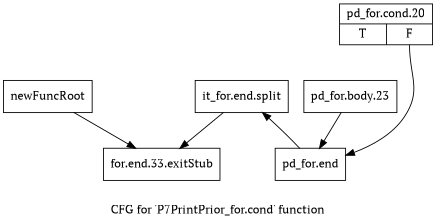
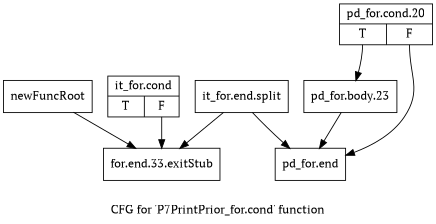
edge "pd_for.cond.20" -> "pd_for.body.23": added
node "it_for.cond": added
edge "pd_for.end" -> "it_for.end.split": reversed
